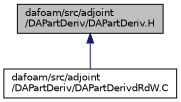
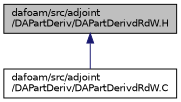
node "dafoam/src/adjoint /DAPartDeriv/DAPartDeriv.H": label "dafoam/src/adjoint /DAPartDeriv/DAPartDeriv.H" -> "dafoam/src/adjoint /DAPartDeriv/DAPartDerivdRdW.H"
